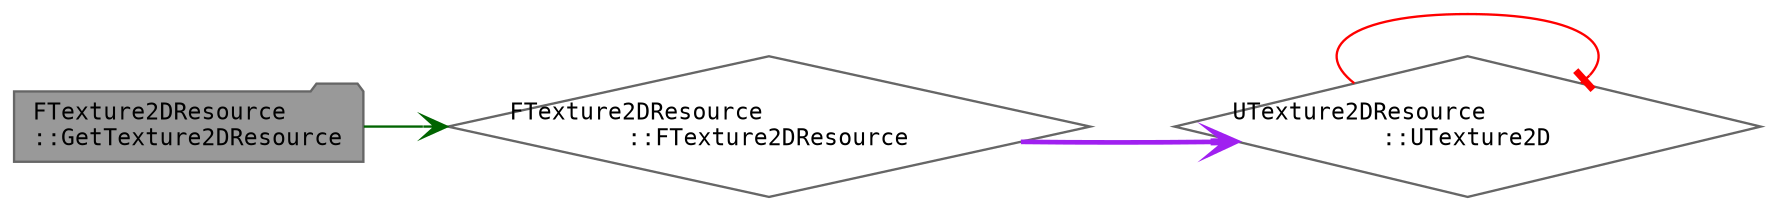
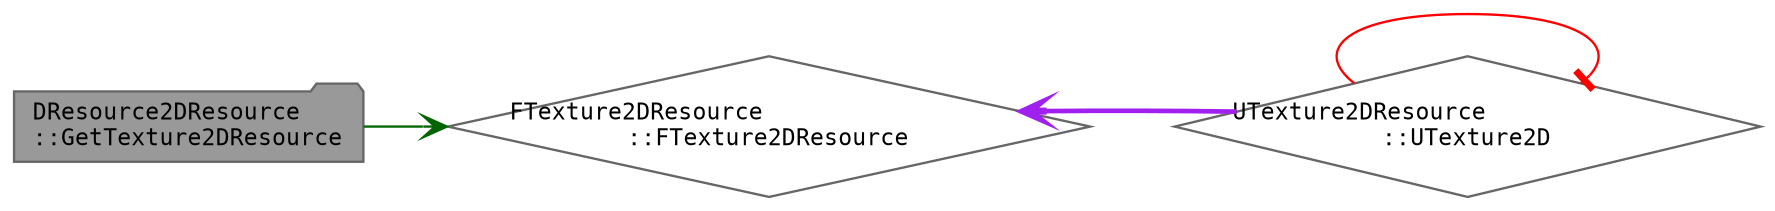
node "FTexture2DResource ::GetTexture2DResource": label "FTexture2DResource ::GetTexture2DResource" -> "DResource2DResource ::GetTexture2DResource"
edge "FTexture2DResource ::FTexture2DResource" -> "UTexture2DResource ::UTexture2D": reversed
